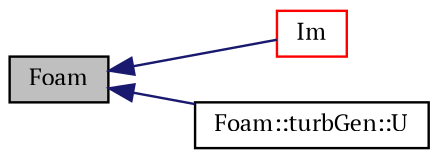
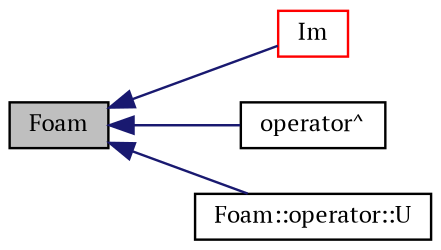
node "Foam::turbGen::U": label "Foam::turbGen::U" -> "Foam::operator::U"
node "operator^": added
